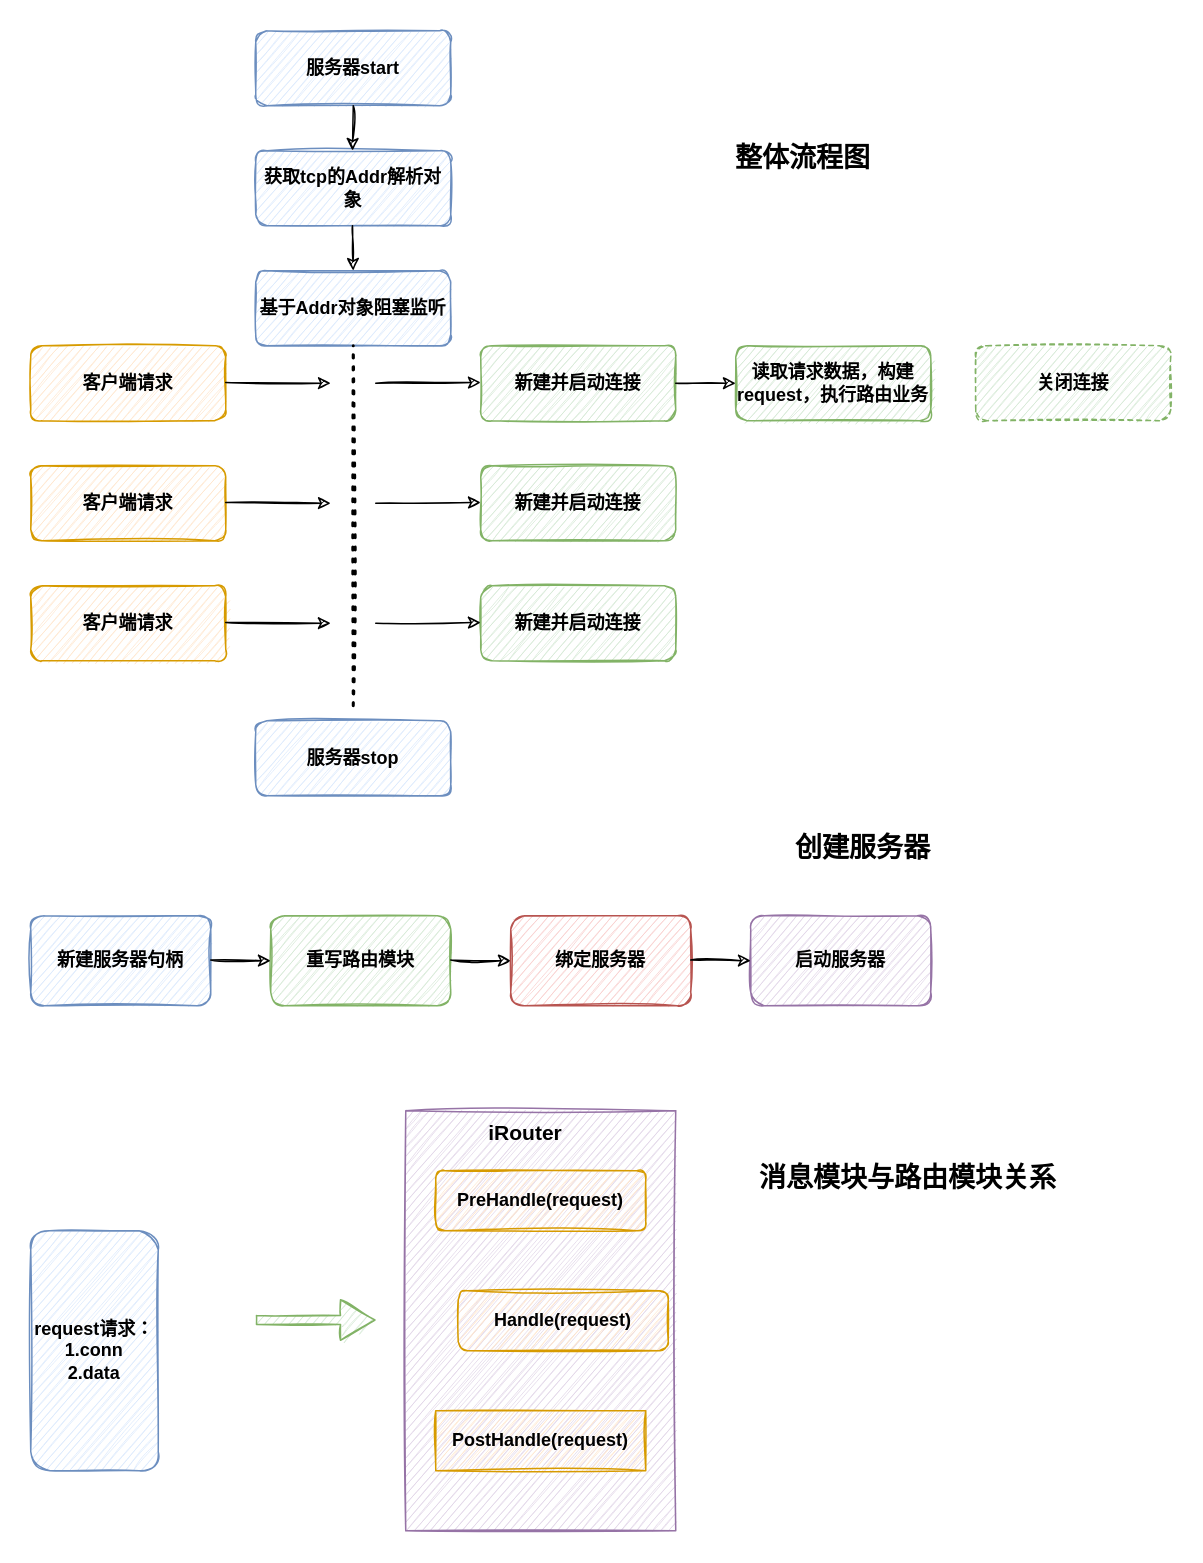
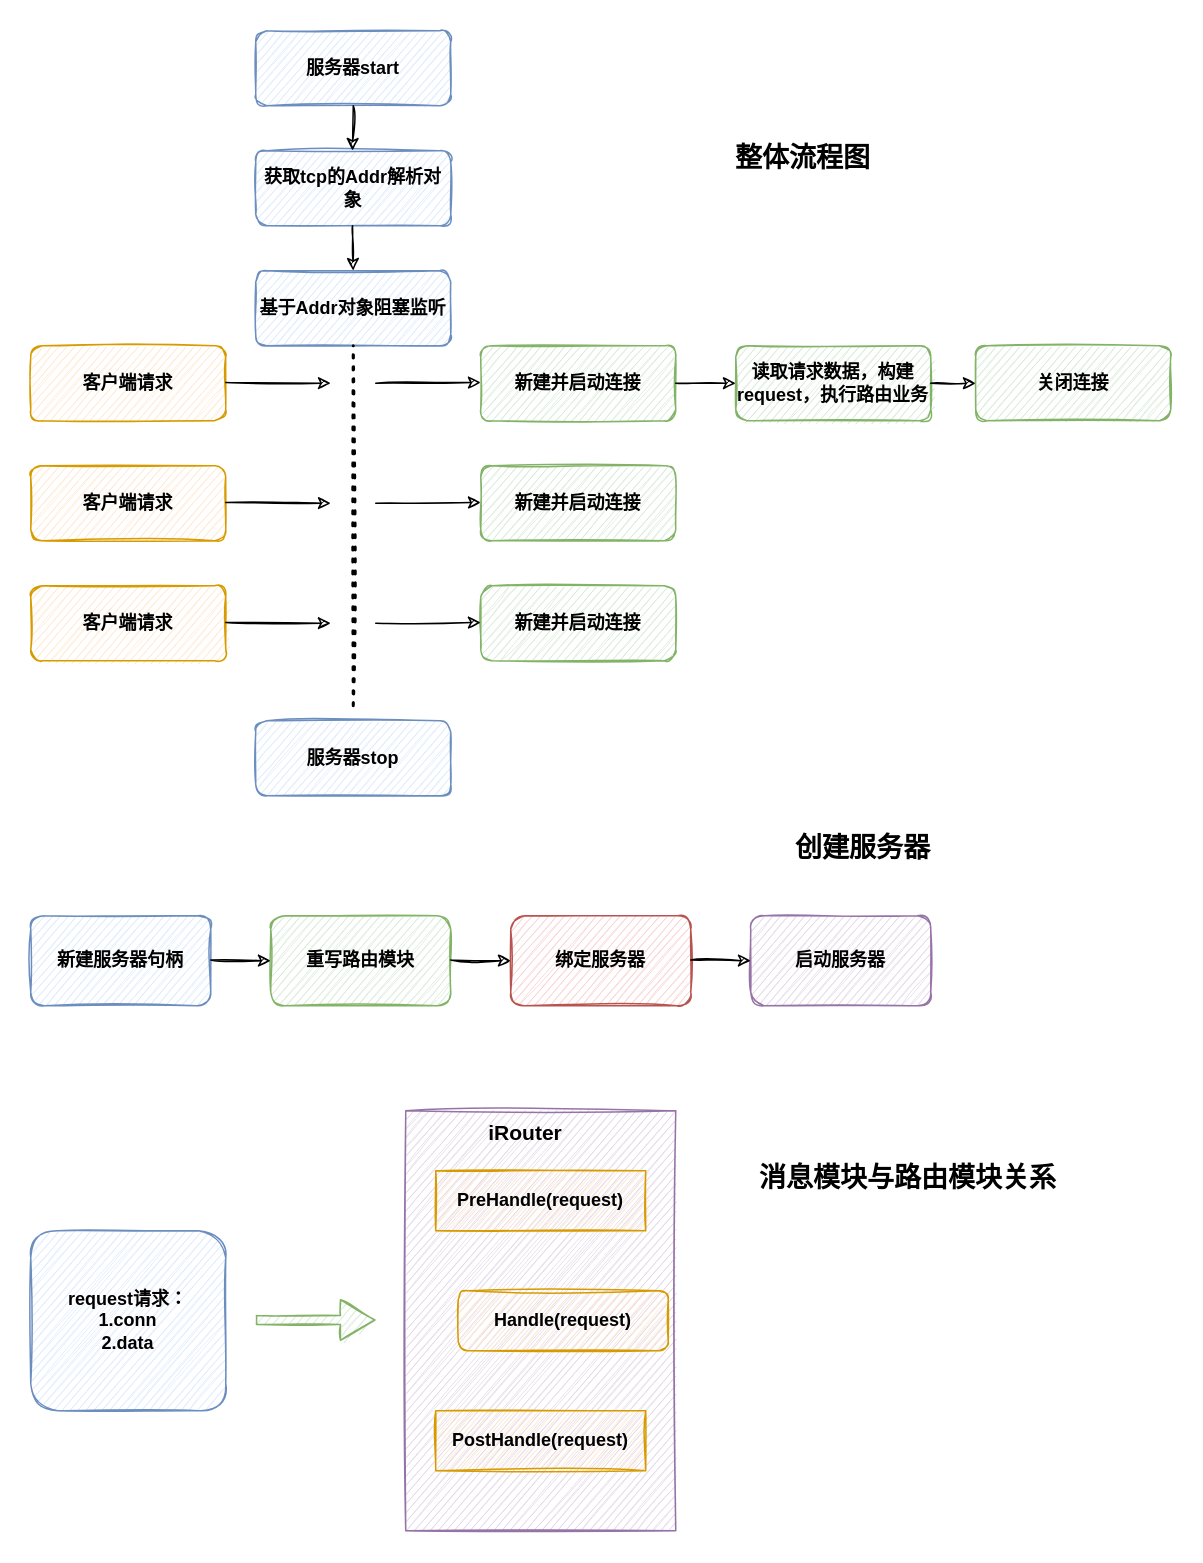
edge "读取请求数据，构建request，执行路由业务" -> "关闭连接": added
node "关闭连接": style dashed -> solid
node "PreHandle(request)": shape rounded rectangle -> rectangle
node "request请求： 1.conn 2.data": size 128x240 -> 195x180
